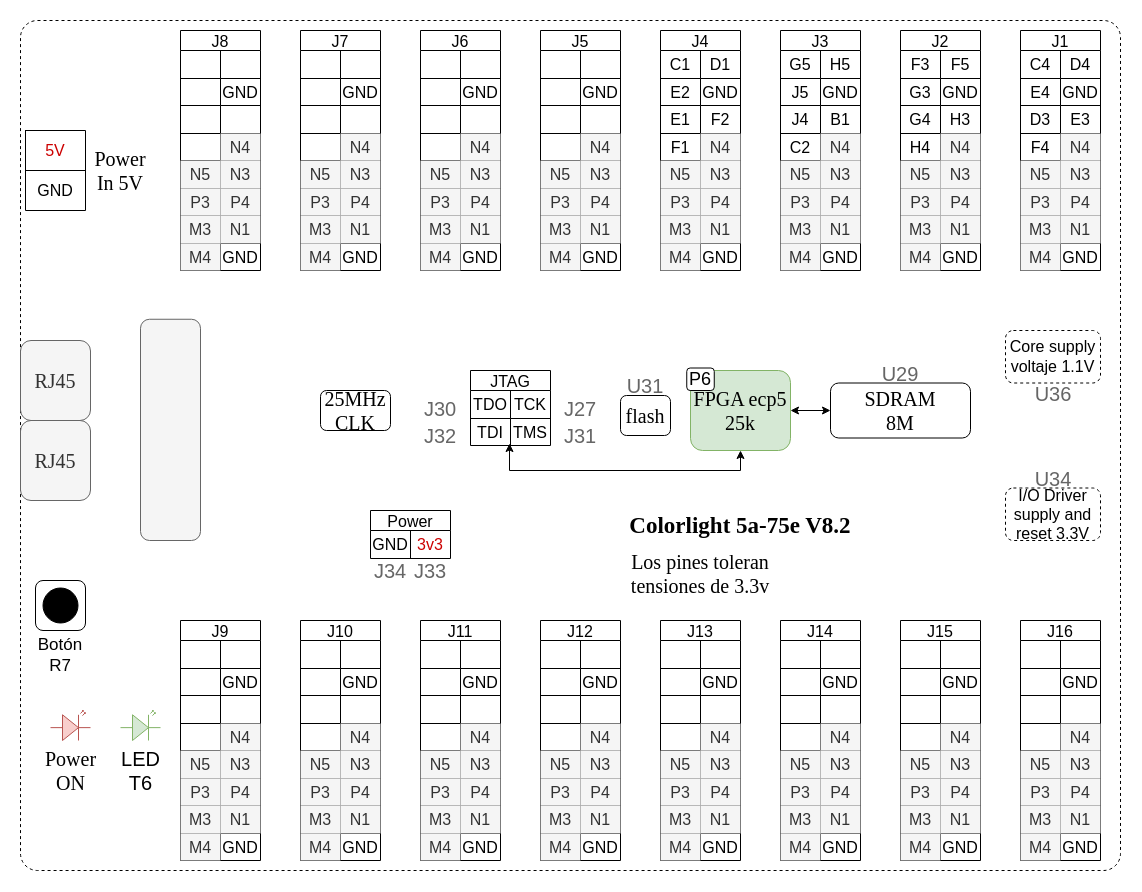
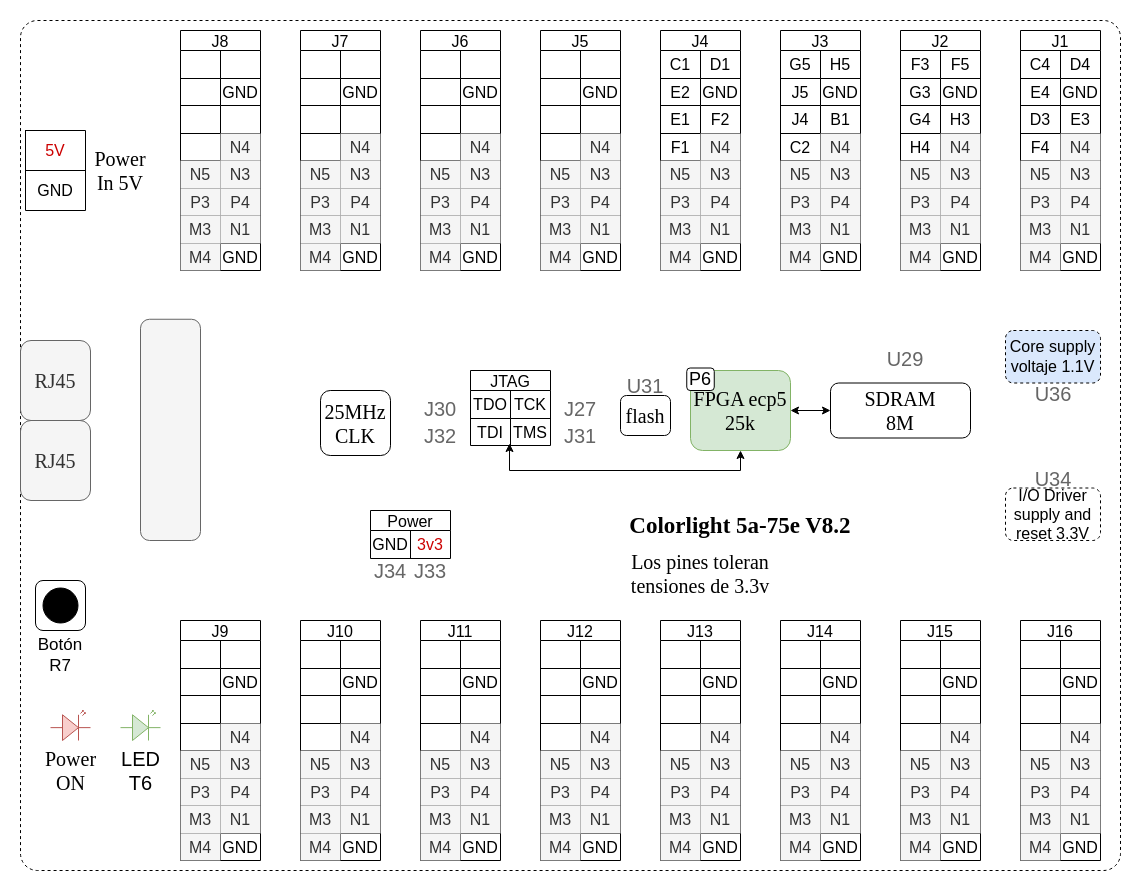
node "Core supply voltaje 1.1V": fillcolor #ffffff -> #dae8fc
node "U29": moved (901, 373) -> (906, 358)
node "25MHz CLK": size 70x40 -> 70x65
